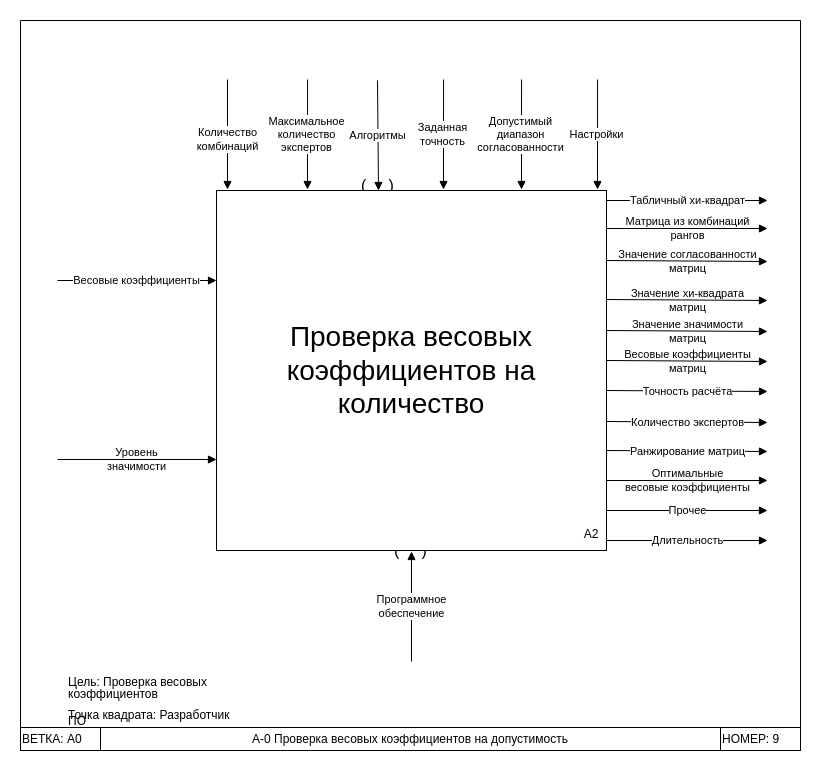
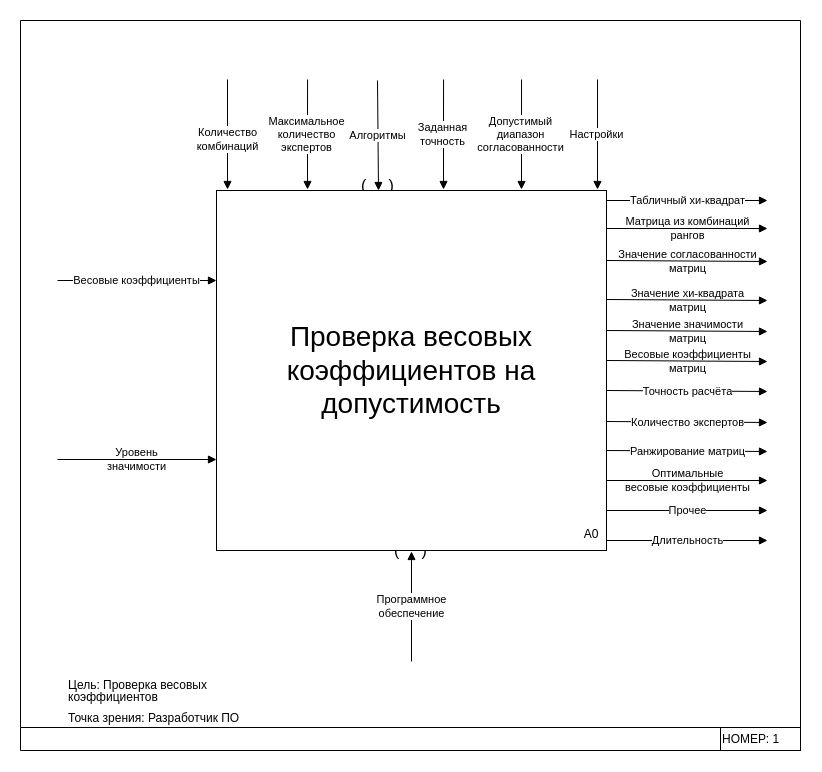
node "Проверка весовых коэффициентов на количество": label "Проверка весовых коэффициентов на количество" -> "Проверка весовых коэффициентов на допустимость"
node "A2": label "A2" -> "A0"
node "Цель: Проверка весовых коэффициентов Точка квадрата: Разработчик ПО": label "Цель: Проверка весовых коэффициентов Точка квадрата: Разработчик ПО" -> "Цель: Проверка весовых коэффициентов Точка зрения: Разработчик ПО"
node "ВЕТКА: А0": removed
node "А-0 Проверка весовых коэффициентов на допустимость": removed
node "НОМЕР: 9": label "НОМЕР: 9" -> "НОМЕР: 1"
